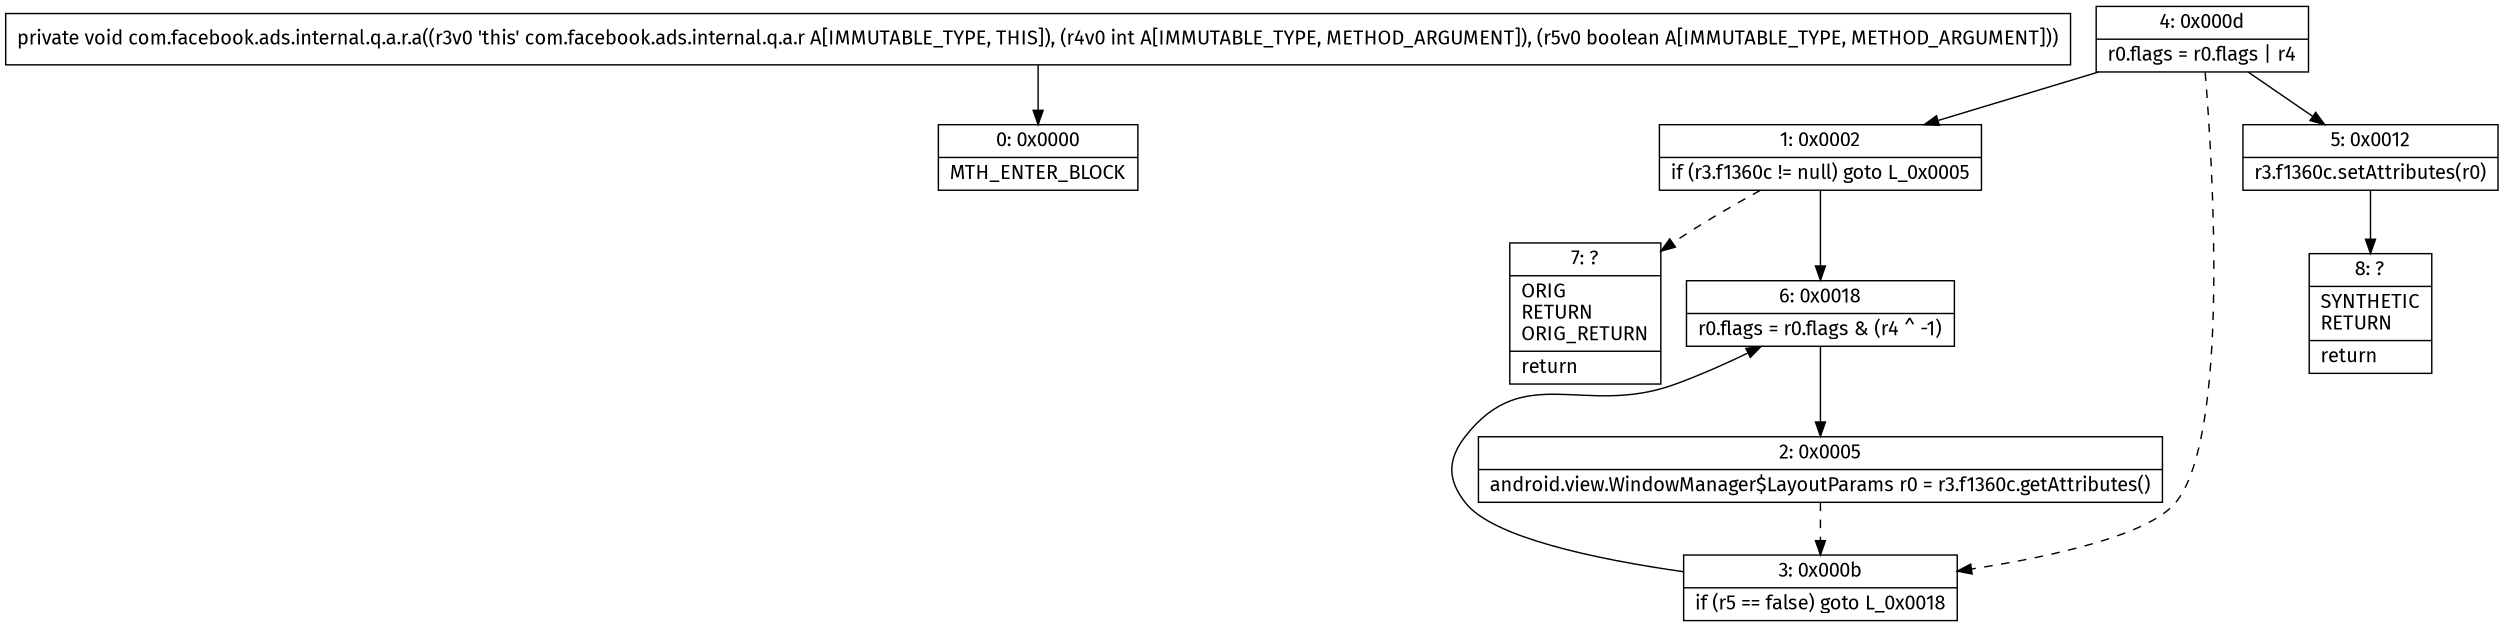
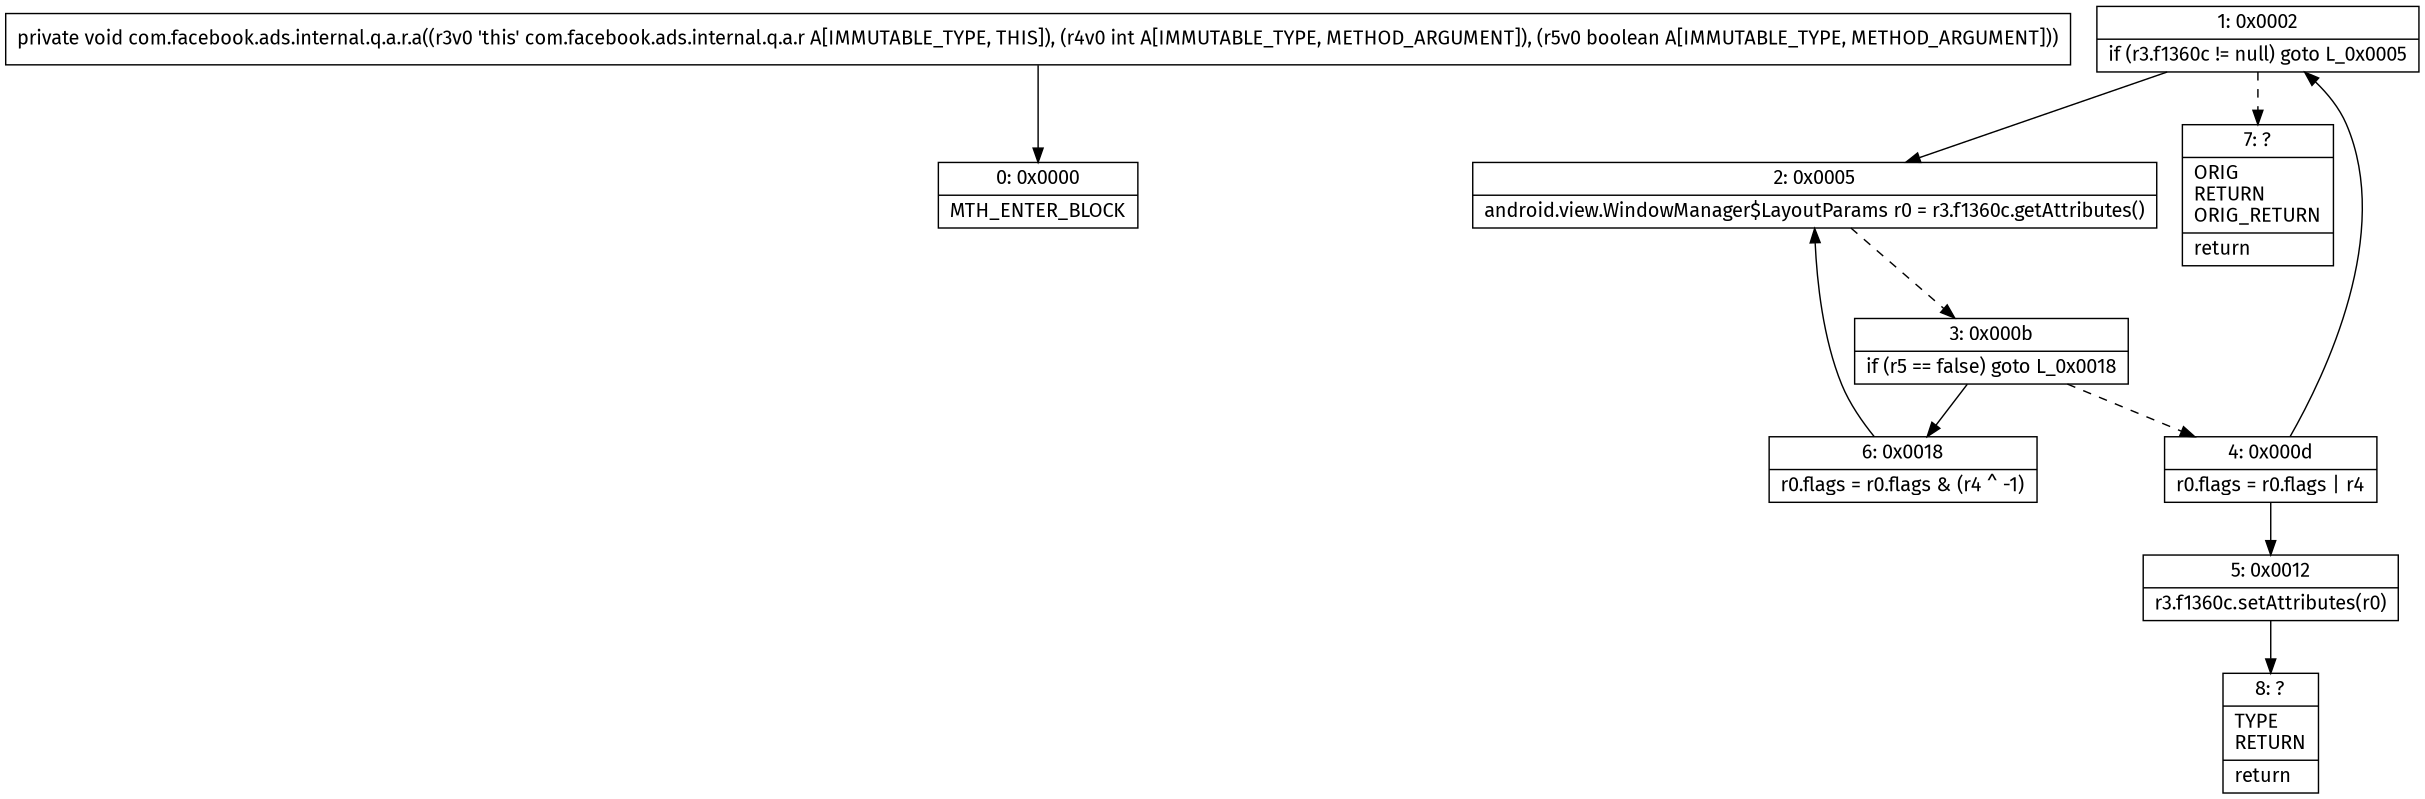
edge "1: 0x0002" -> "6: 0x0018": now "1: 0x0002" -> "2: 0x0005"
node "8: ?": text "SYNTHETIC" -> "TYPE"
edge "4: 0x000d" -> "3: 0x000b": reversed
